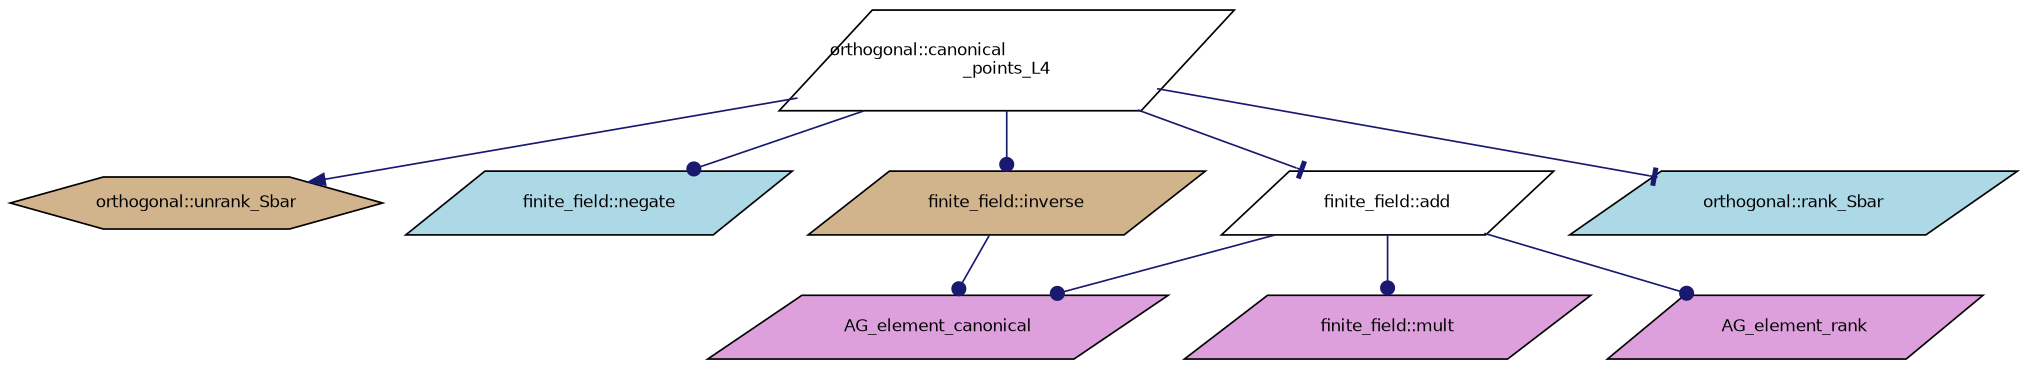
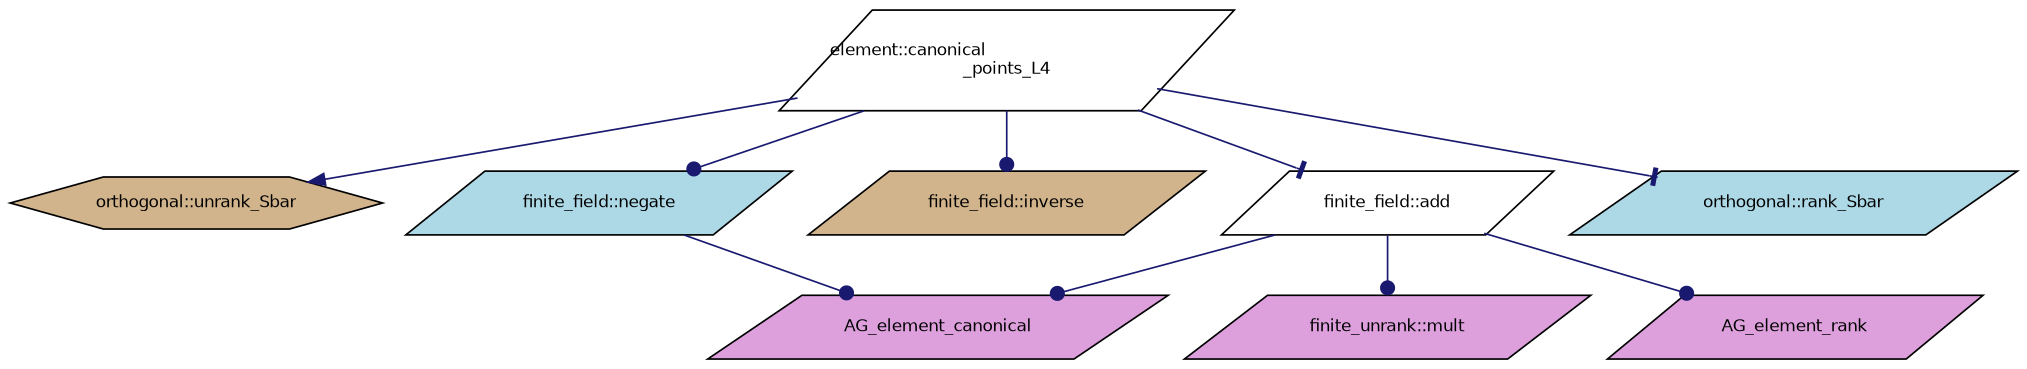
node "orthogonal::canonical _points_L4": label "orthogonal::canonical _points_L4" -> "element::canonical _points_L4"
edge "finite_field::inverse" -> "AG_element_canonical": now "finite_field::negate" -> "AG_element_canonical"
node "finite_field::mult": label "finite_field::mult" -> "finite_unrank::mult"
